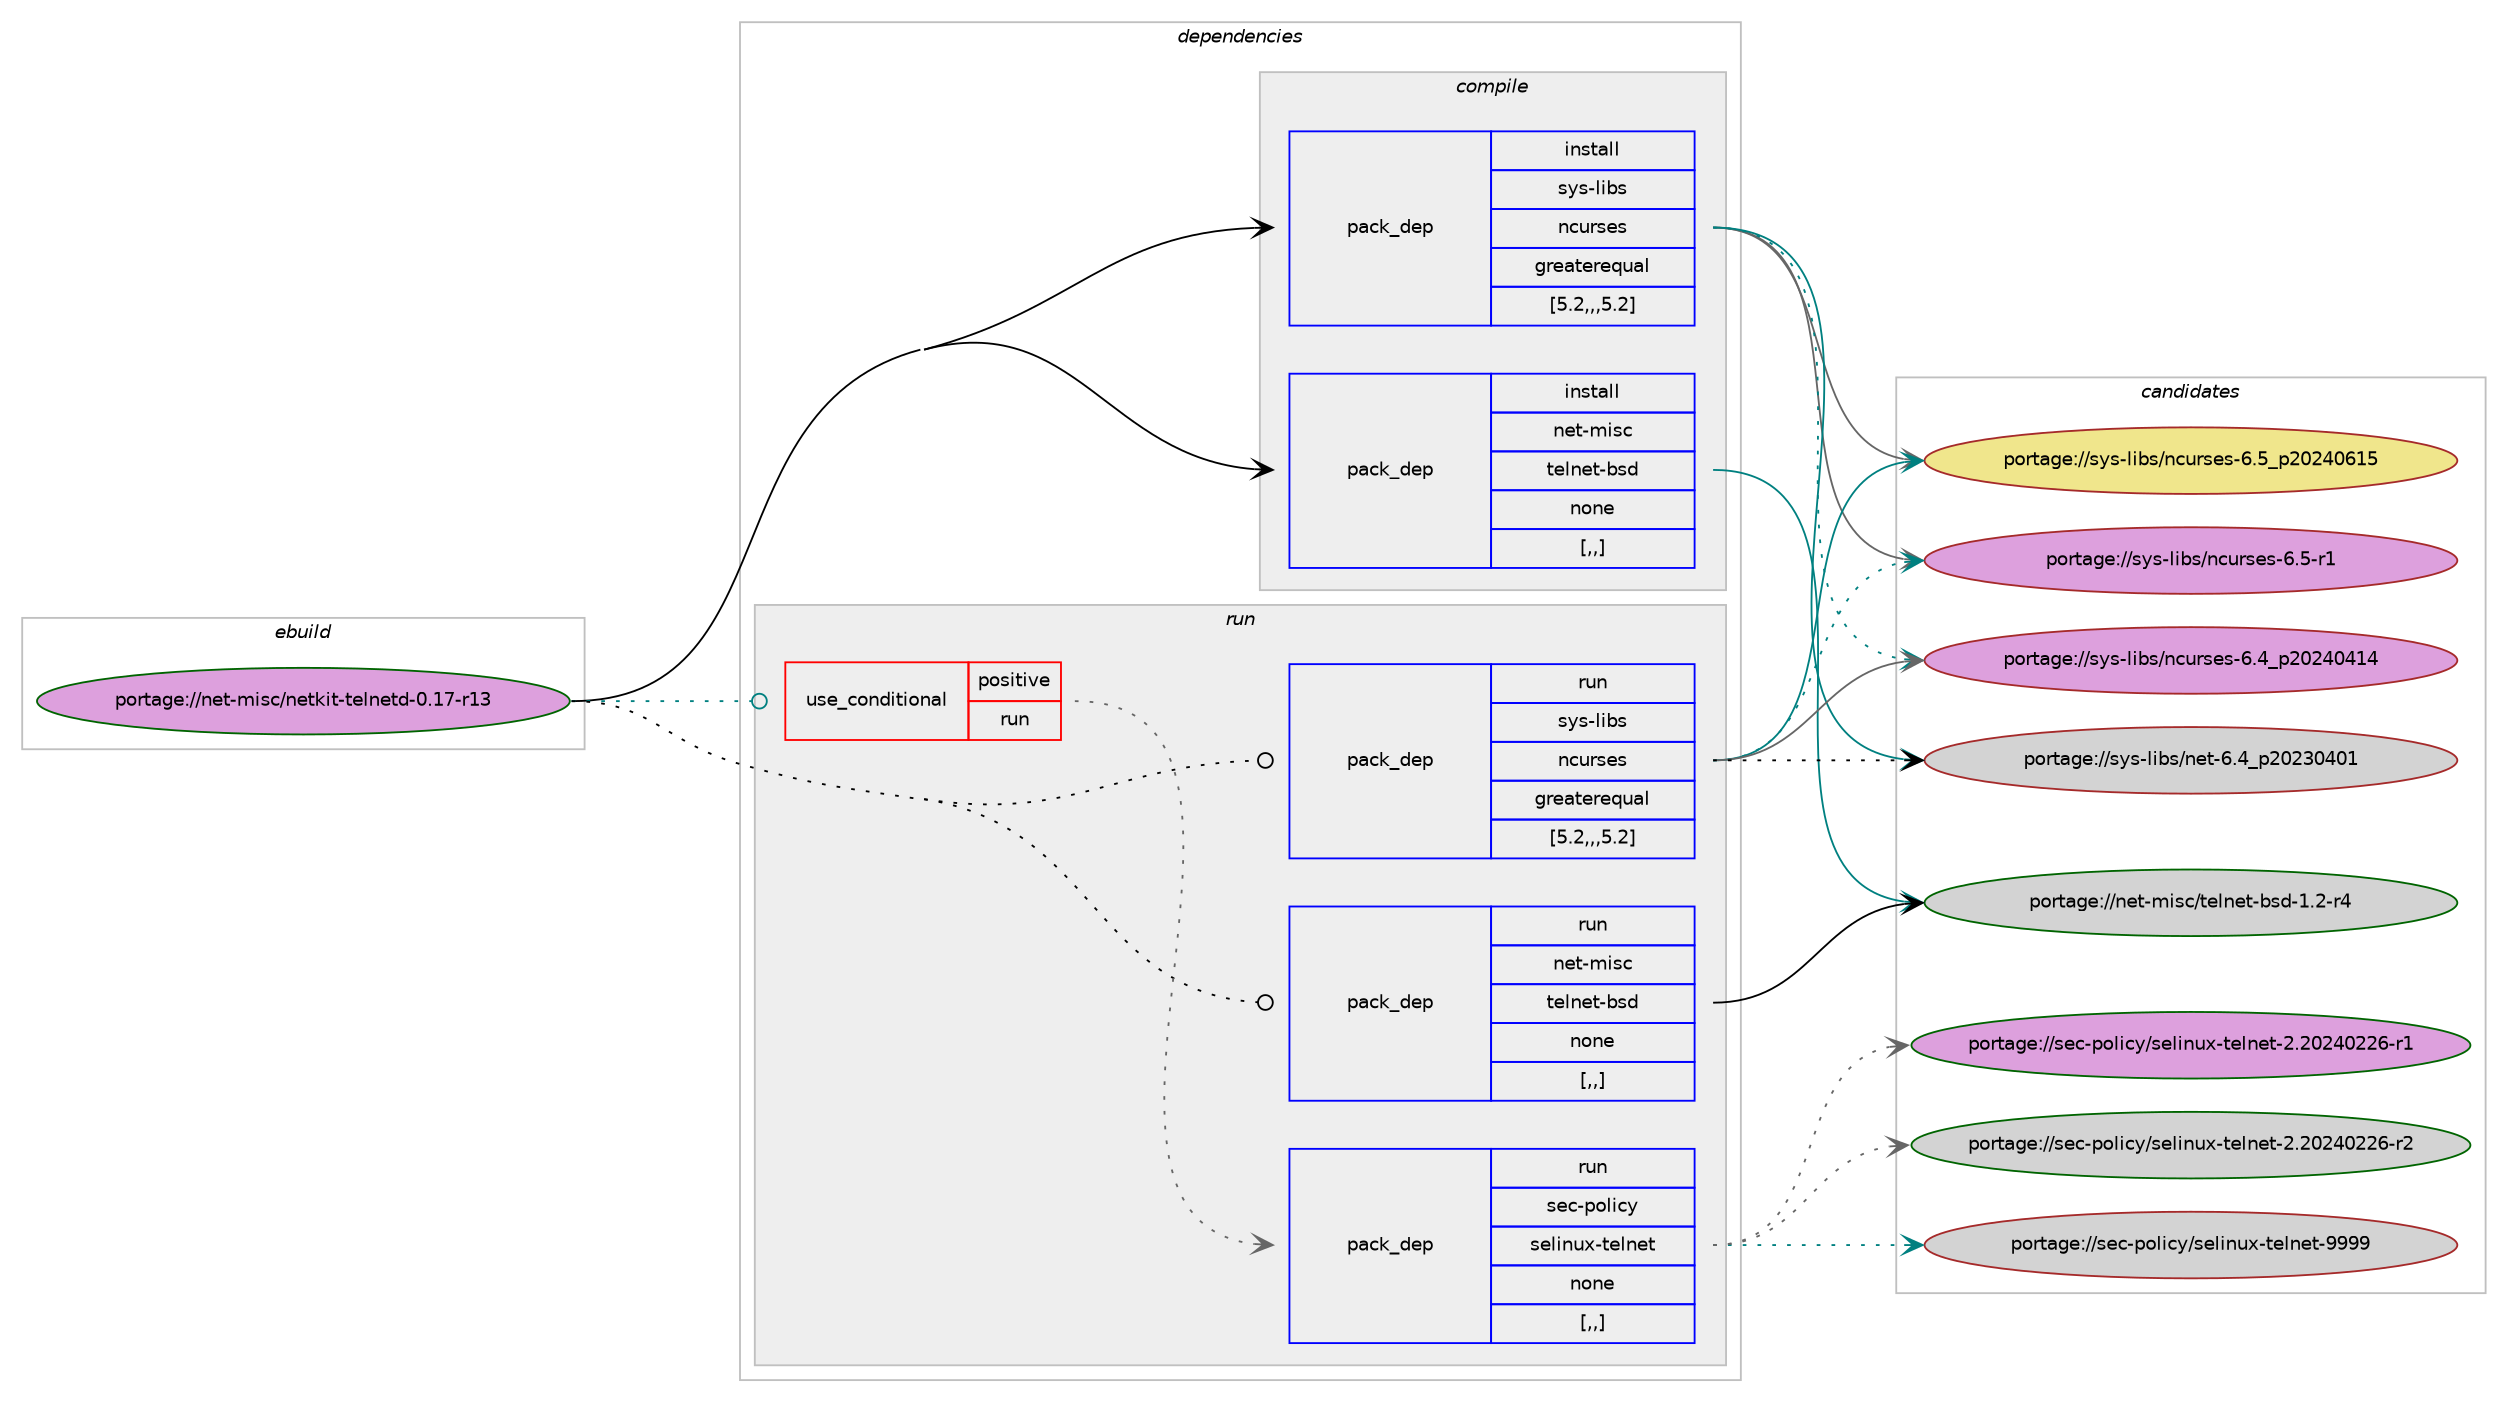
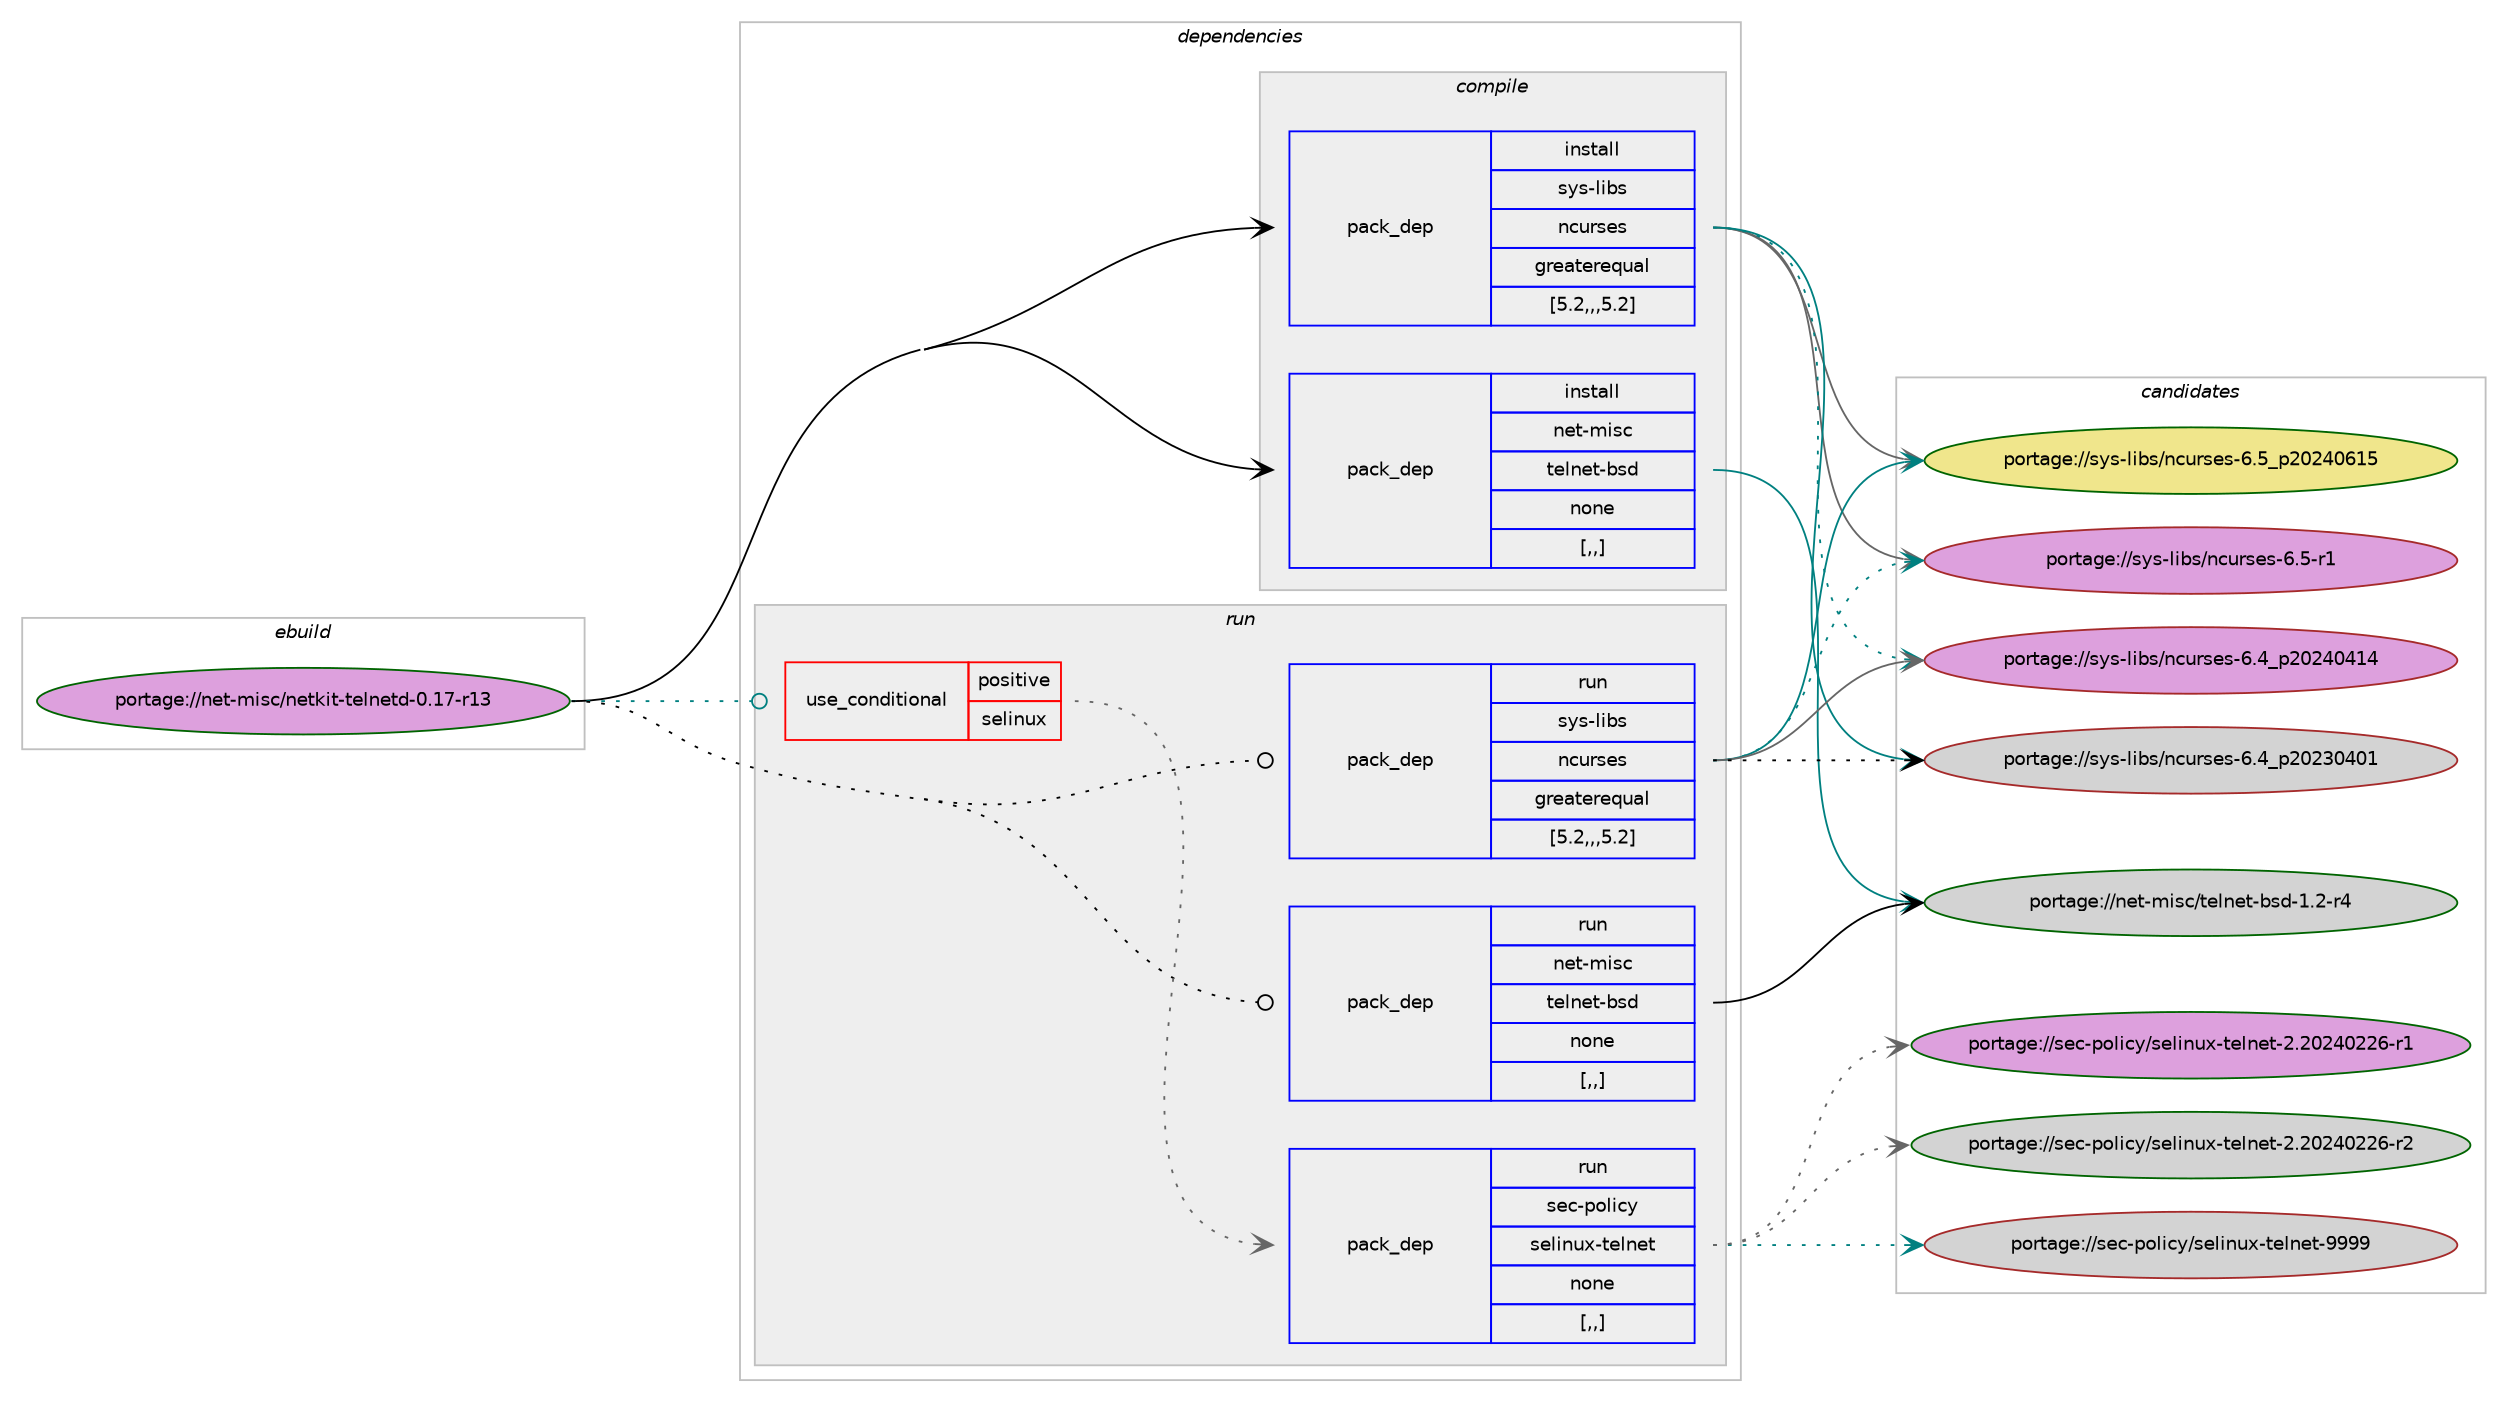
node "portage://sys-libs/ncurses-6.5_p20240615": color brown -> darkgreen
node "use_conditional": text "run" -> "selinux"
node "portage://sys-libs/net-6.4_p20230401": label "portage://sys-libs/net-6.4_p20230401" -> "portage://sys-libs/ncurses-6.4_p20230401"
